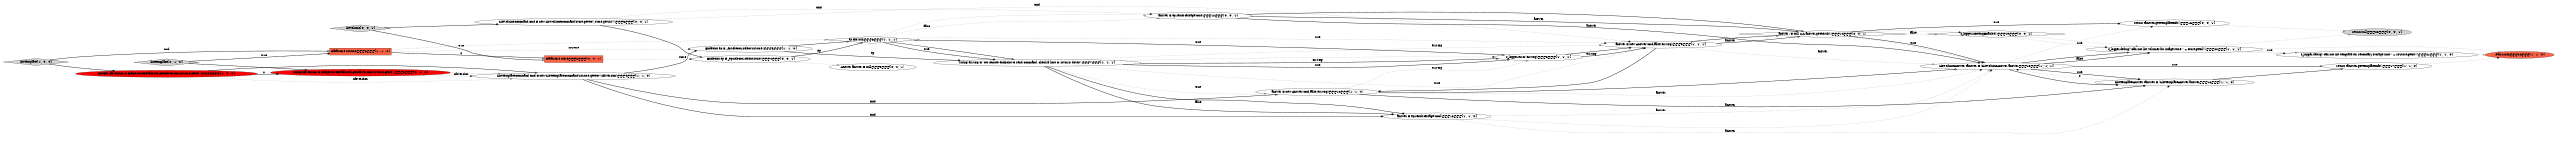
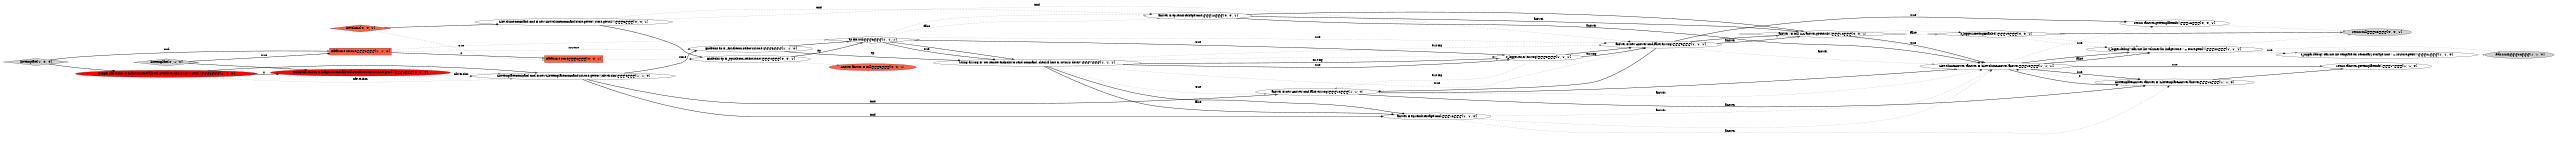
edge "answer != null && answer.getResult()@@@14@@@['0', '0', '1']" -> "return tanswer.getTemplateInfo()@@@16@@@['0', '0', '1']": now "answer = new Answer(cmd,false,errMsg)@@@9@@@['1', '1', '1']" -> "return tanswer.getTemplateInfo()@@@16@@@['0', '0', '1']"
node "listVolume['0', '0', '1']": fillcolor lightgray -> tomato
edge "s_logger.isDebugEnabled()@@@19@@@['0', '0', '1']" -> "return null@@@23@@@['0', '0', '1']": added
edge "listVolume['0', '0', '1']" -> "DataStore store@@@2@@@['0', '0', '1']": style bold -> dotted
node "return null@@@24@@@['1', '1', '0']": fillcolor tomato -> lightgray
edge "return tanswer.getTemplateInfo()@@@17@@@['1', '1', '0']" -> "return null@@@24@@@['1', '1', '0']": removed
node "Answer answer = null@@@5@@@['0', '0', '1']": fillcolor white -> tomato
edge "answer = new Answer(cmd,false,errMsg)@@@10@@@['1', '1', '0']" -> "s_logger.error(errMsg)@@@8@@@['1', '1', '1']": reversed
